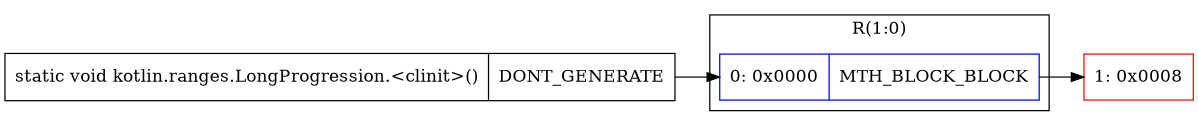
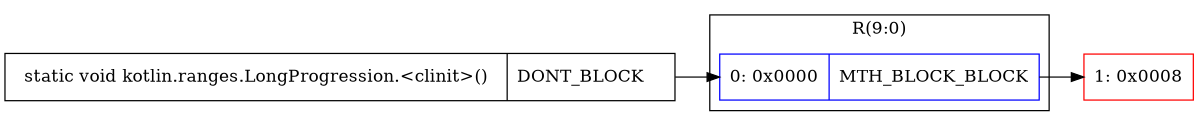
cluster "R(1:0)": label "R(1:0)" -> "R(9:0)"
node "static void kotlin.ranges.LongProgression.<clinit>()": text "DONT_GENERATE" -> "DONT_BLOCK"
